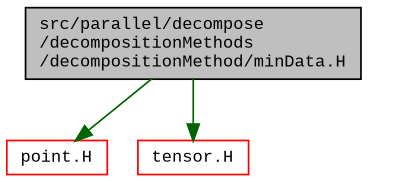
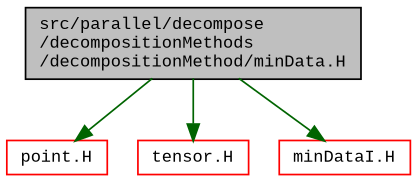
node "minDataI.H": added
